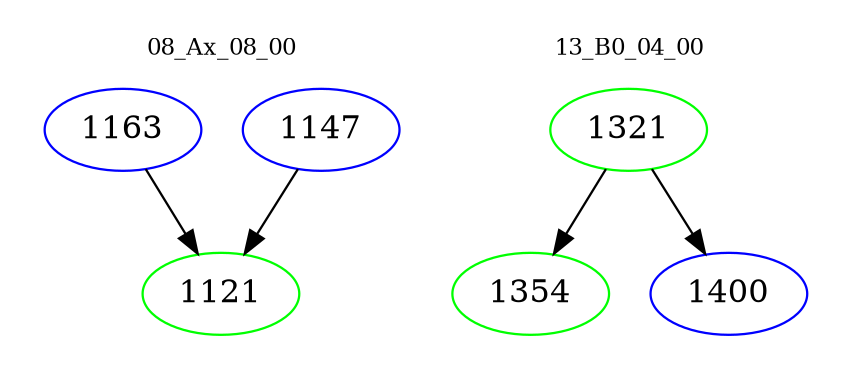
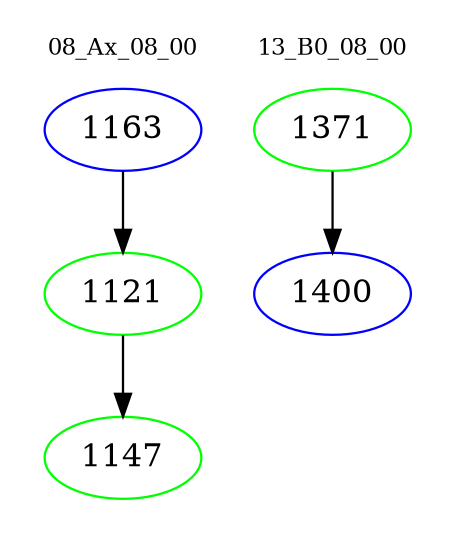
cluster "13_B0_04_00": label "13_B0_04_00" -> "13_B0_08_00"
node "1147": color blue -> green
node "1321": label "1321" -> "1371"
edge "1147" -> "1121": reversed
node "1354": removed
